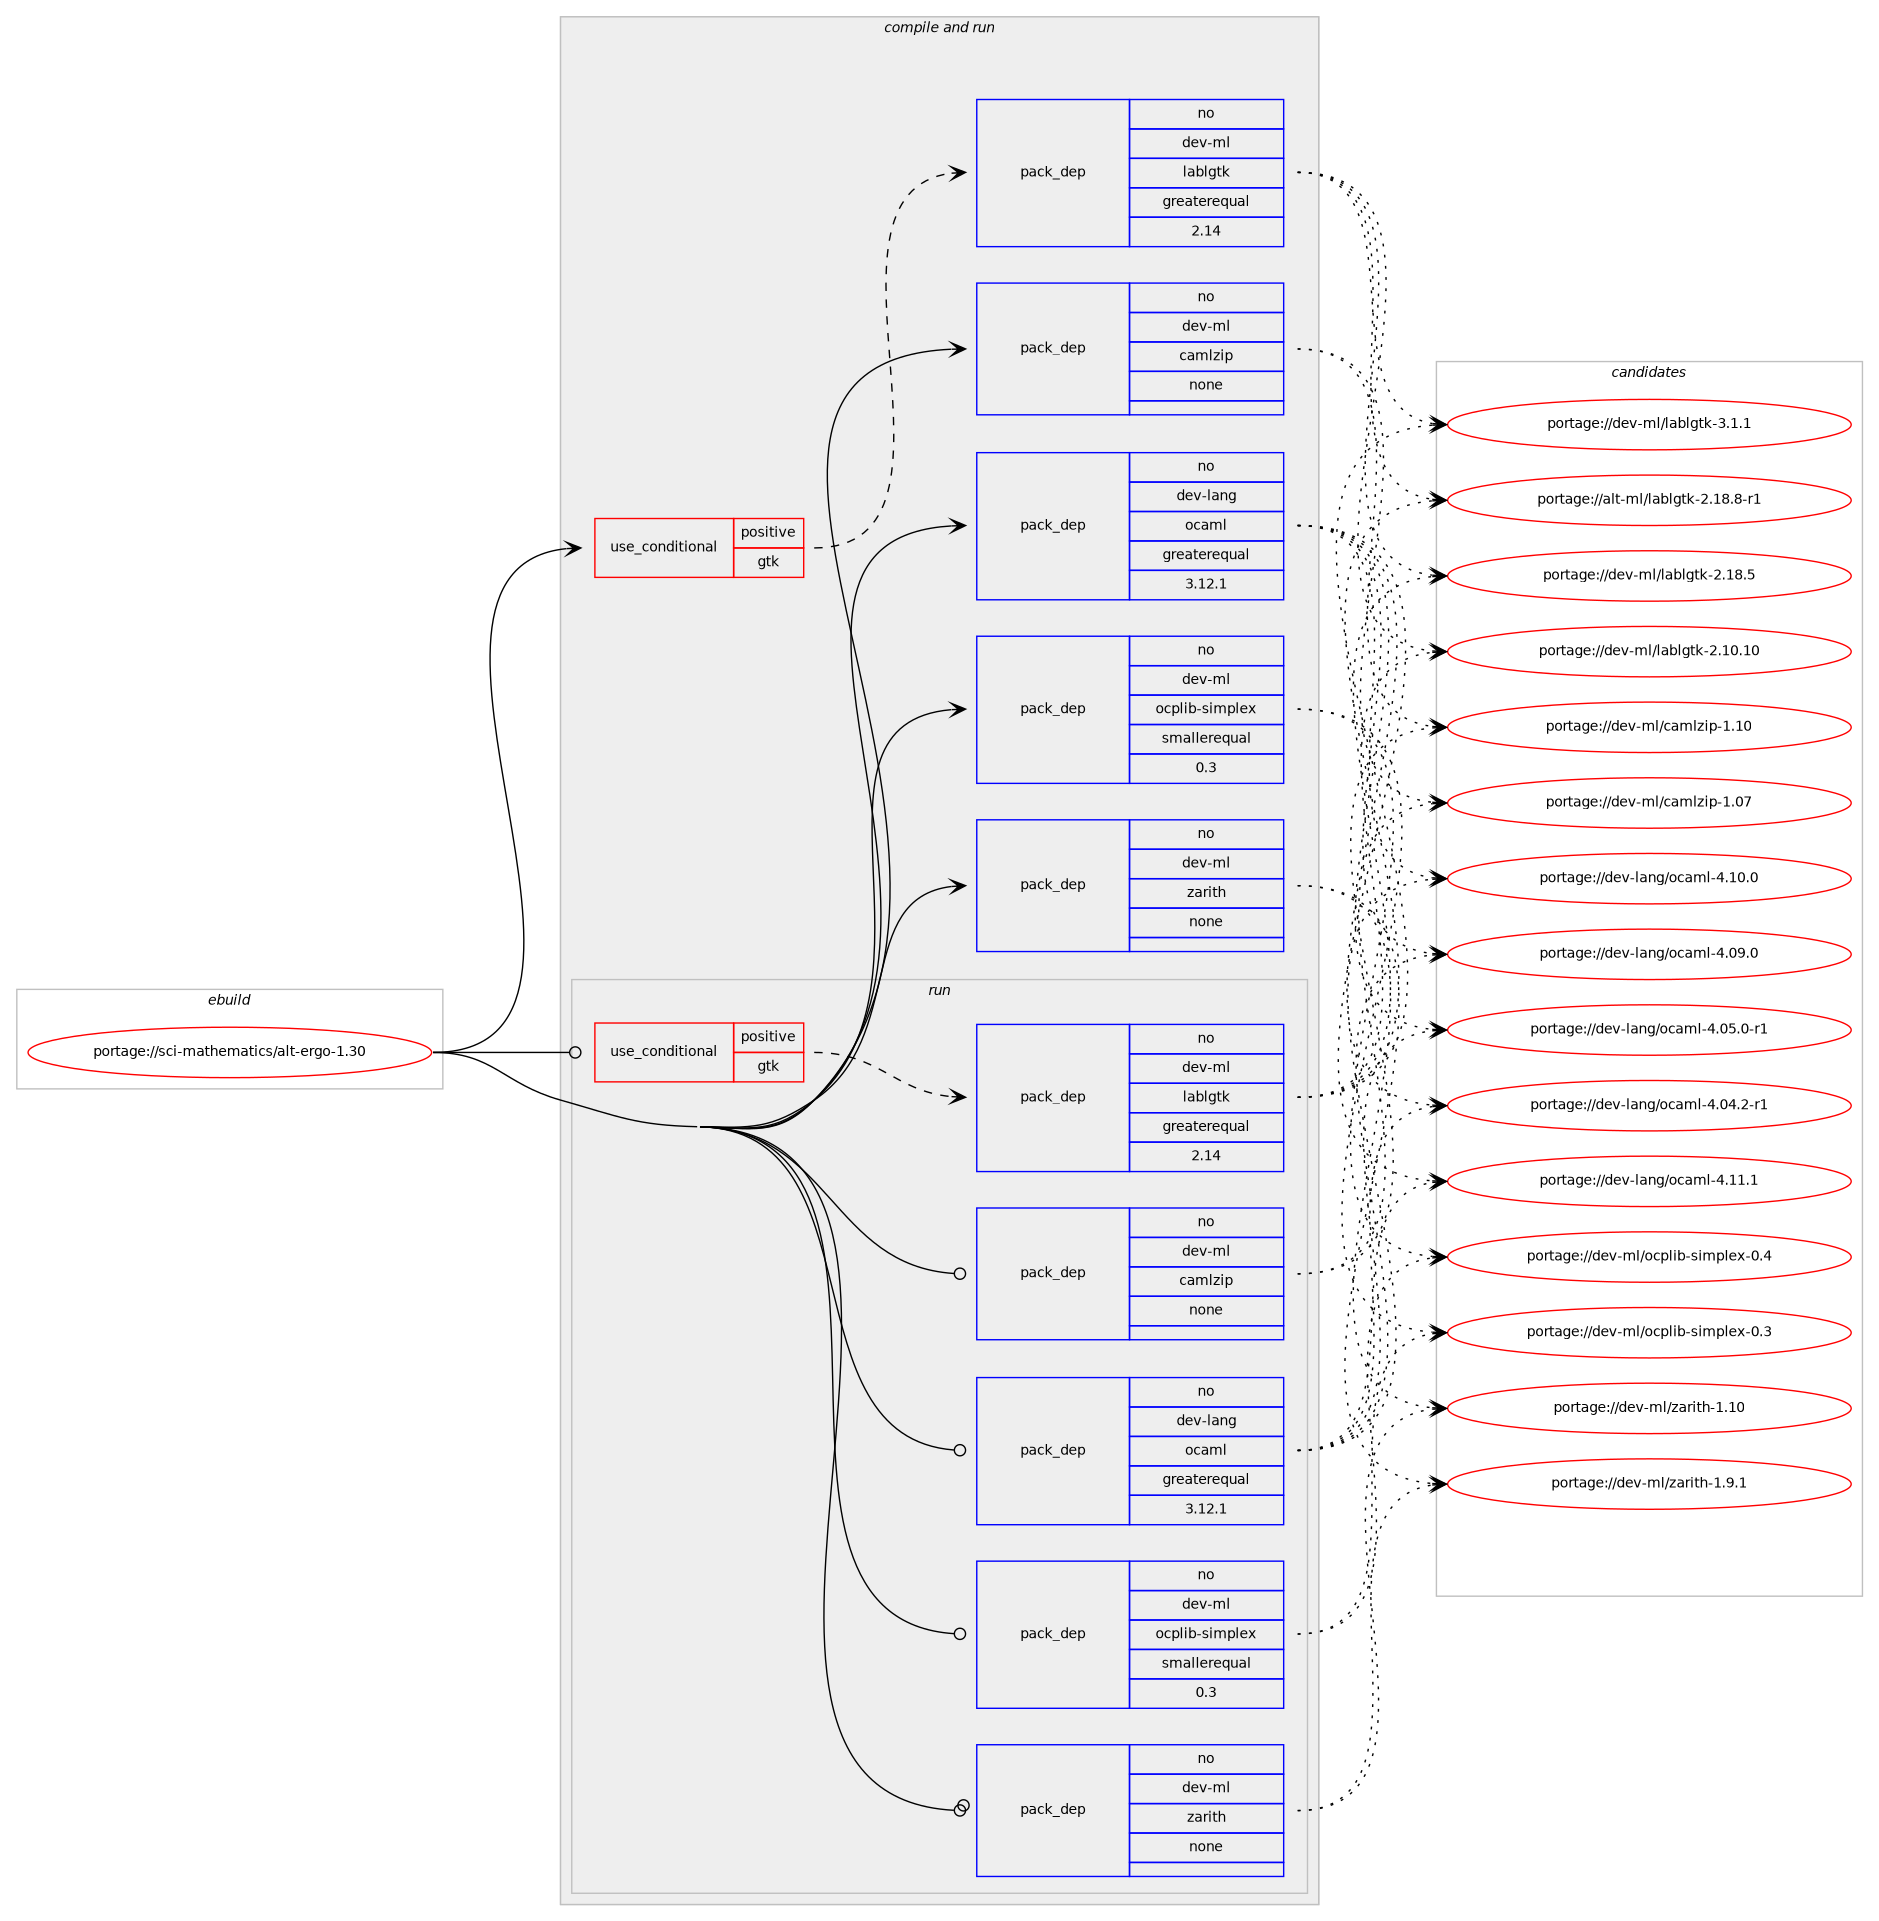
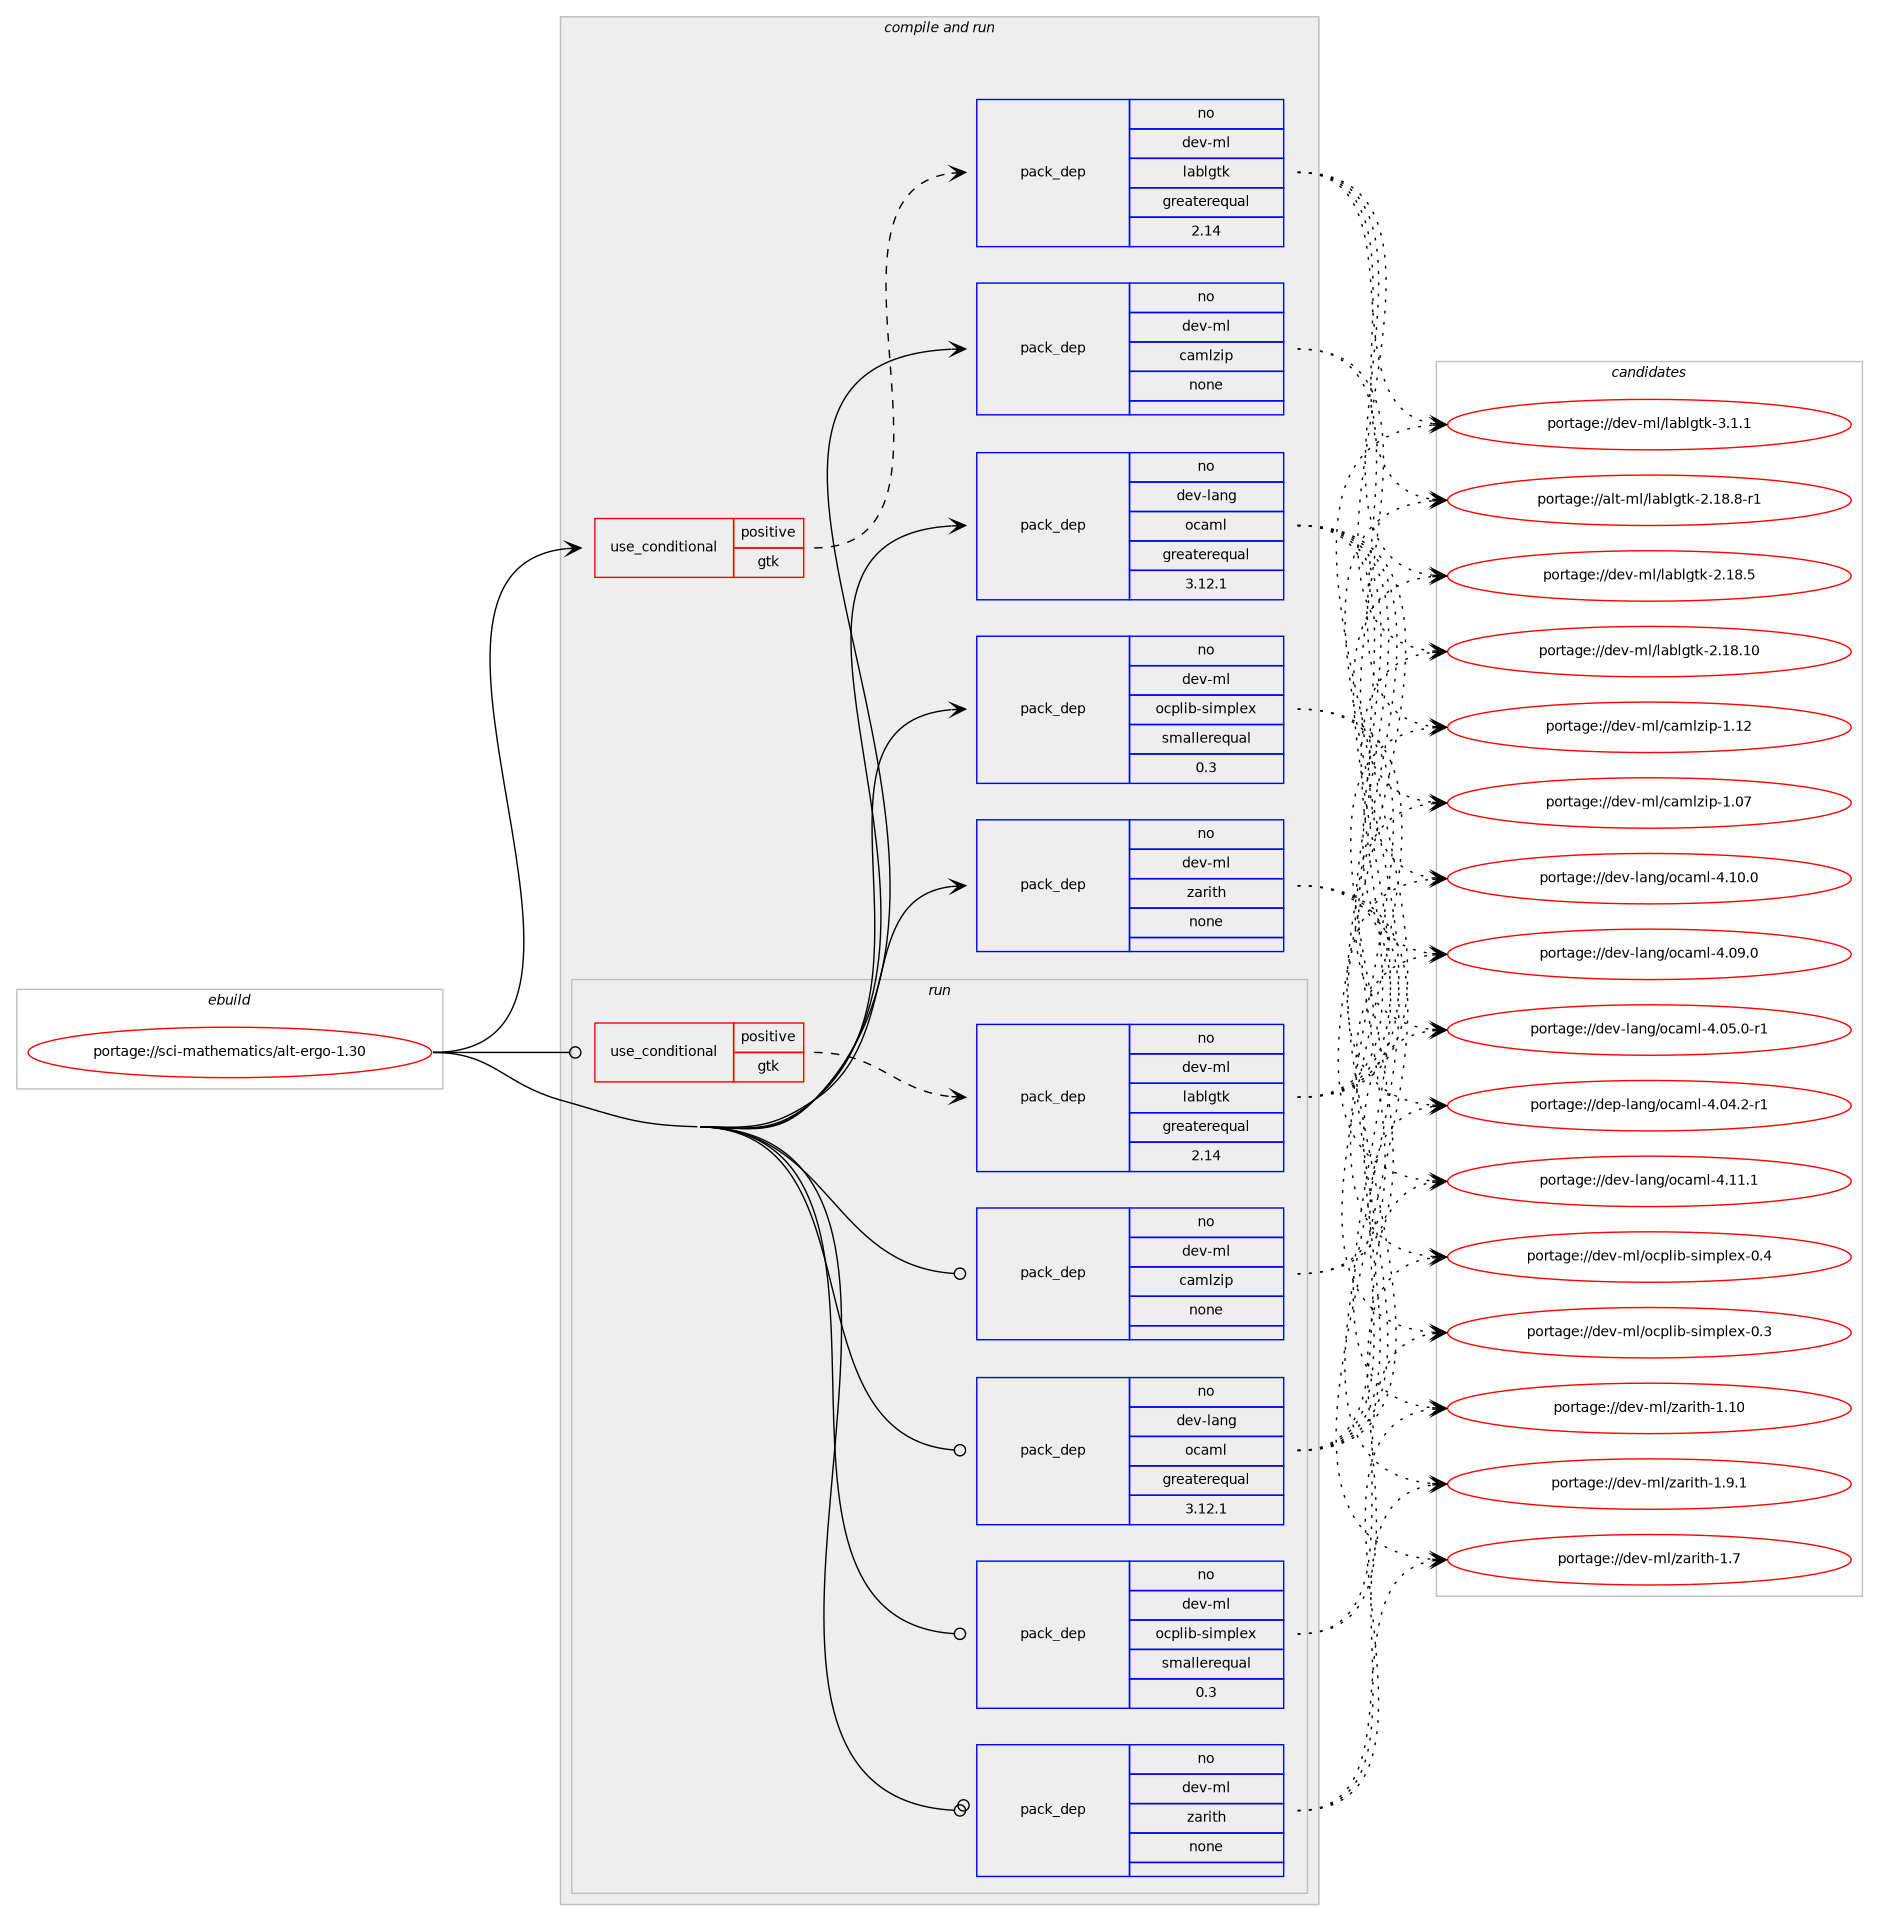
node "portage://dev-ml/lablgtk-2.10.10": label "portage://dev-ml/lablgtk-2.10.10" -> "portage://dev-ml/lablgtk-2.18.10"
node "portage://dev-ml/camlzip-1.10": label "portage://dev-ml/camlzip-1.10" -> "portage://dev-ml/camlzip-1.12"
node "portage://dev-lang/ocaml-4.04.2-r1": label "portage://dev-lang/ocaml-4.04.2-r1" -> "portage://dep-lang/ocaml-4.04.2-r1"
node "portage://dev-ml/zarith-1.7": added
